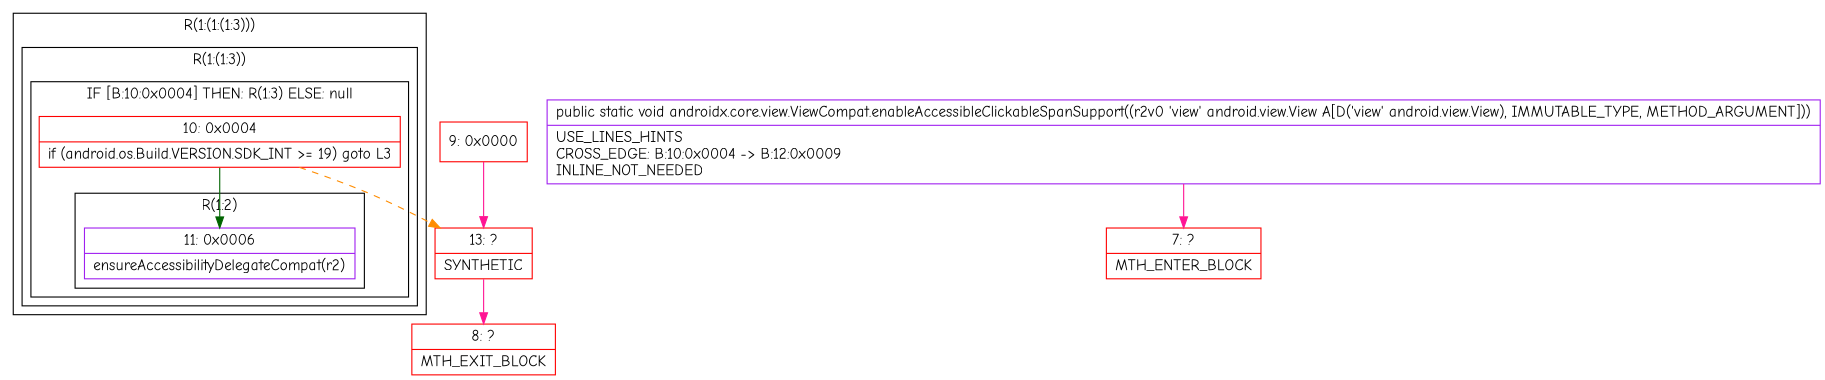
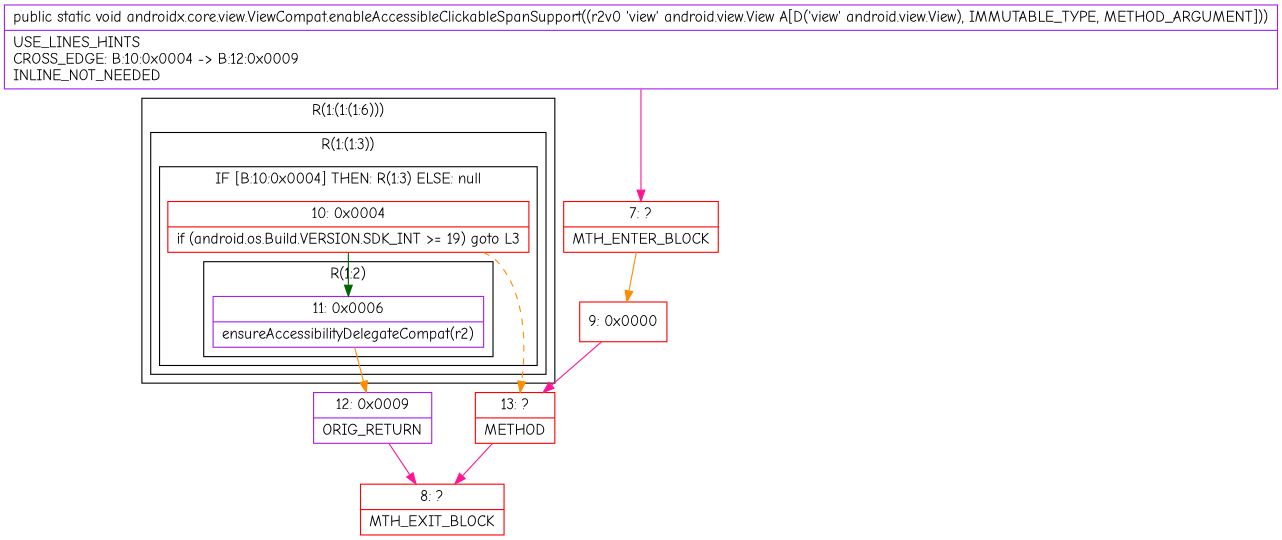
cluster "R(1:(1:(1:3)))": label "R(1:(1:(1:3)))" -> "R(1:(1:(1:6)))"
node "13: ?": text "SYNTHETIC" -> "METHOD"
edge "7: ?" -> "9: 0x0000": added
node "12: 0x0009": added
